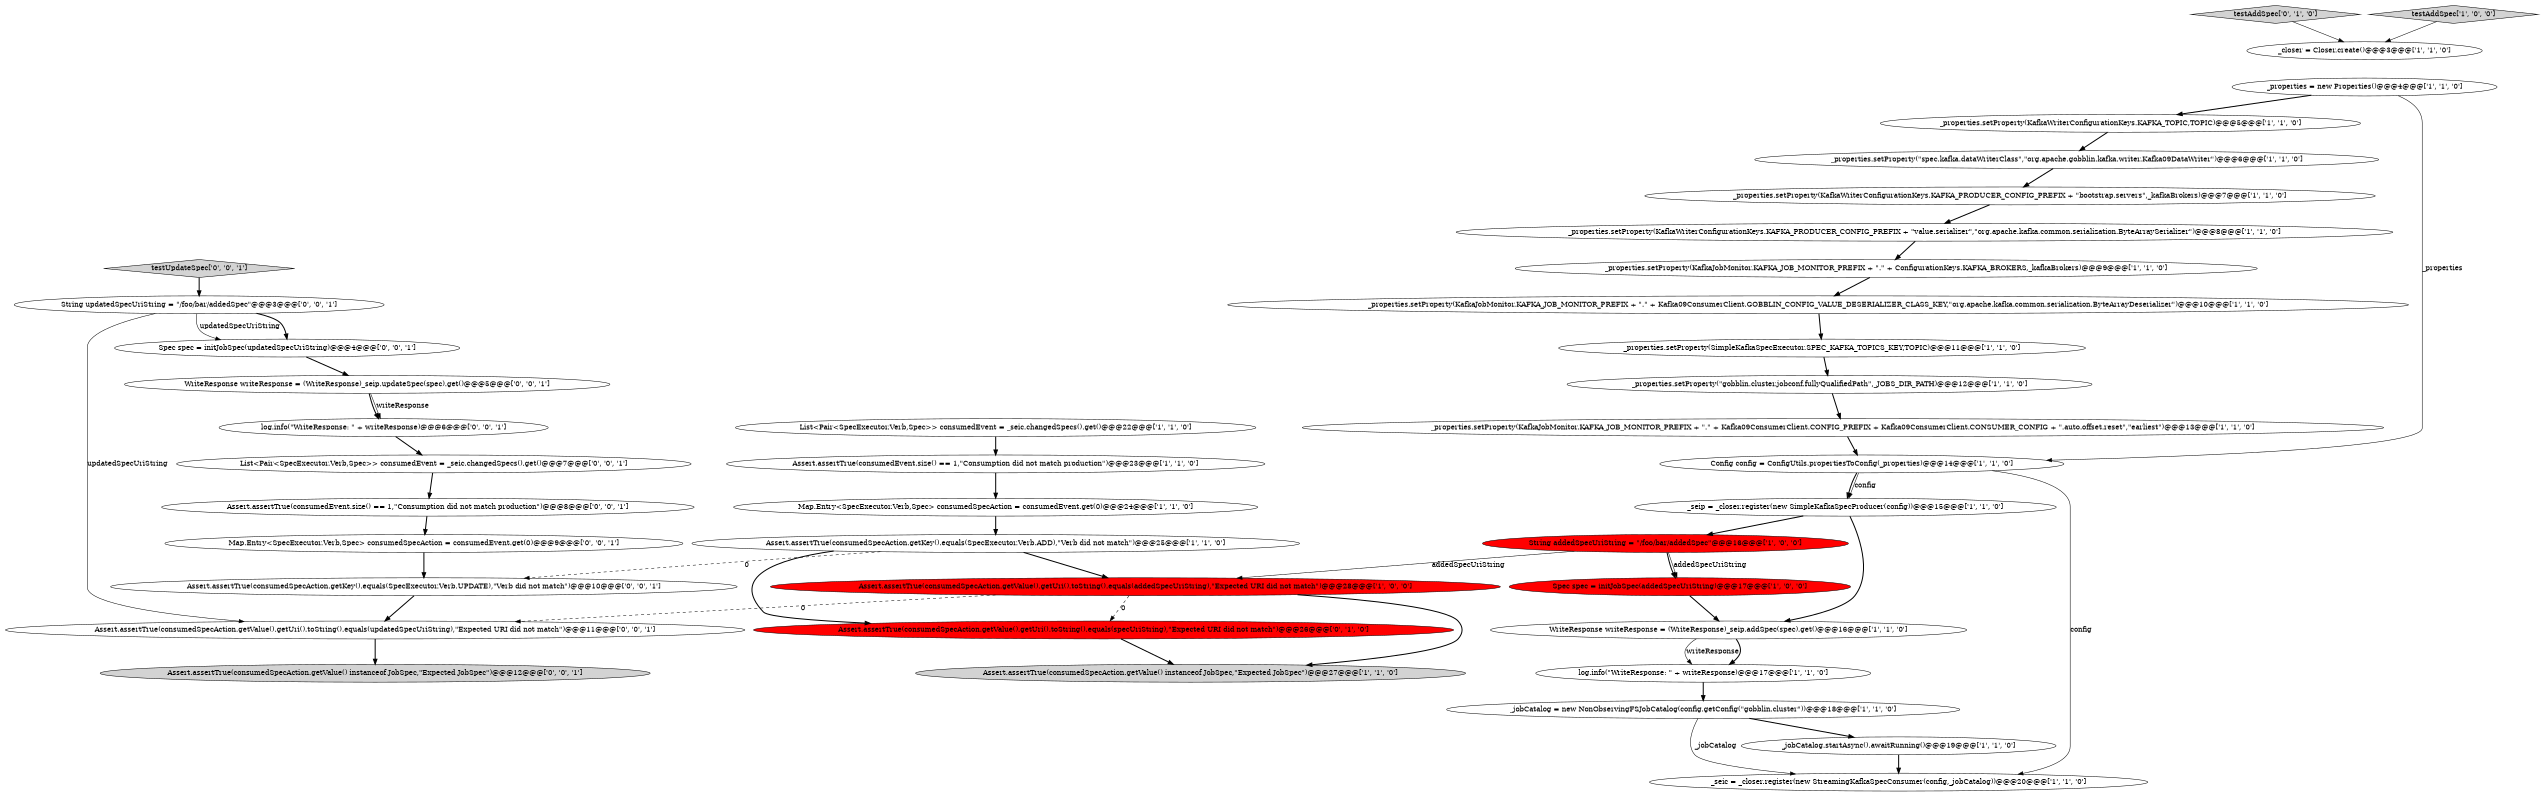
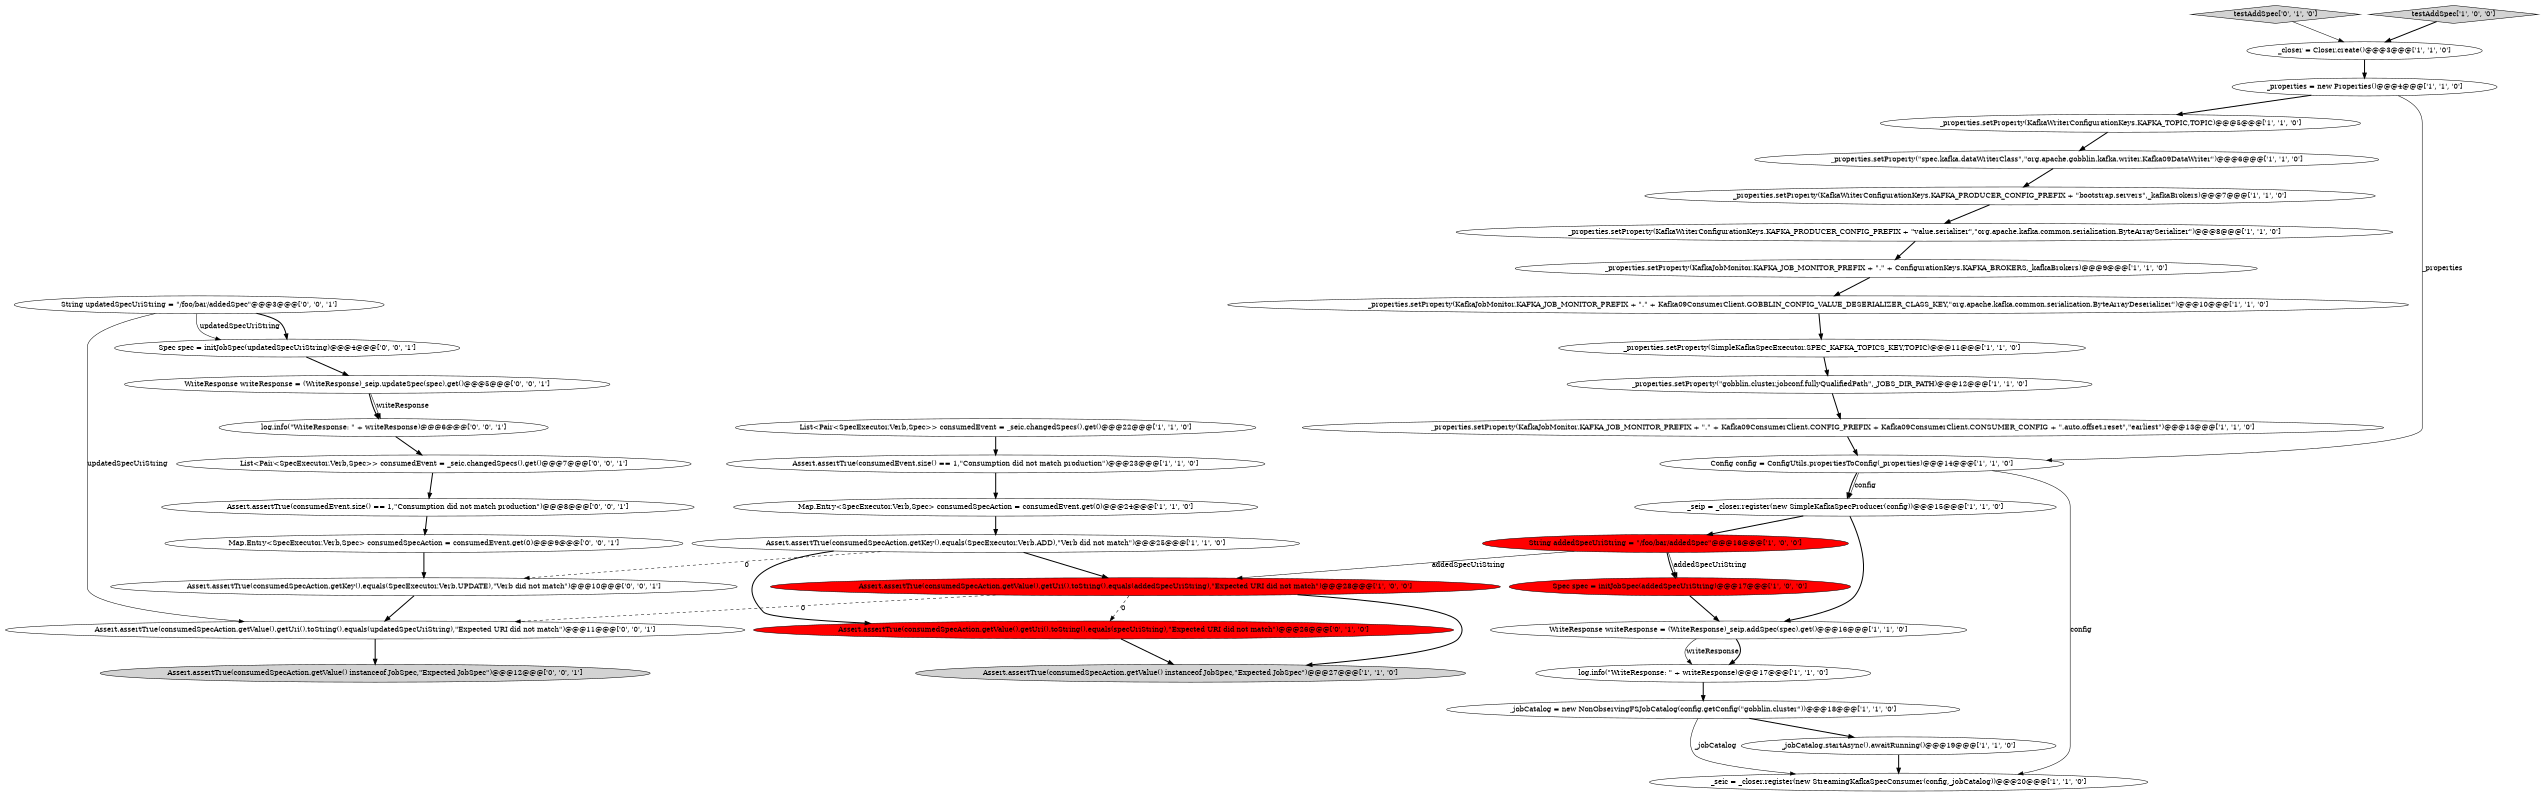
edge "testAddSpec['1', '0', '0']" -> "_closer = Closer.create()@@@3@@@['1', '1', '0']": style solid -> bold
edge "_closer = Closer.create()@@@3@@@['1', '1', '0']" -> "_properties = new Properties()@@@4@@@['1', '1', '0']": added
node "testUpdateSpec['0', '0', '1']": removed
